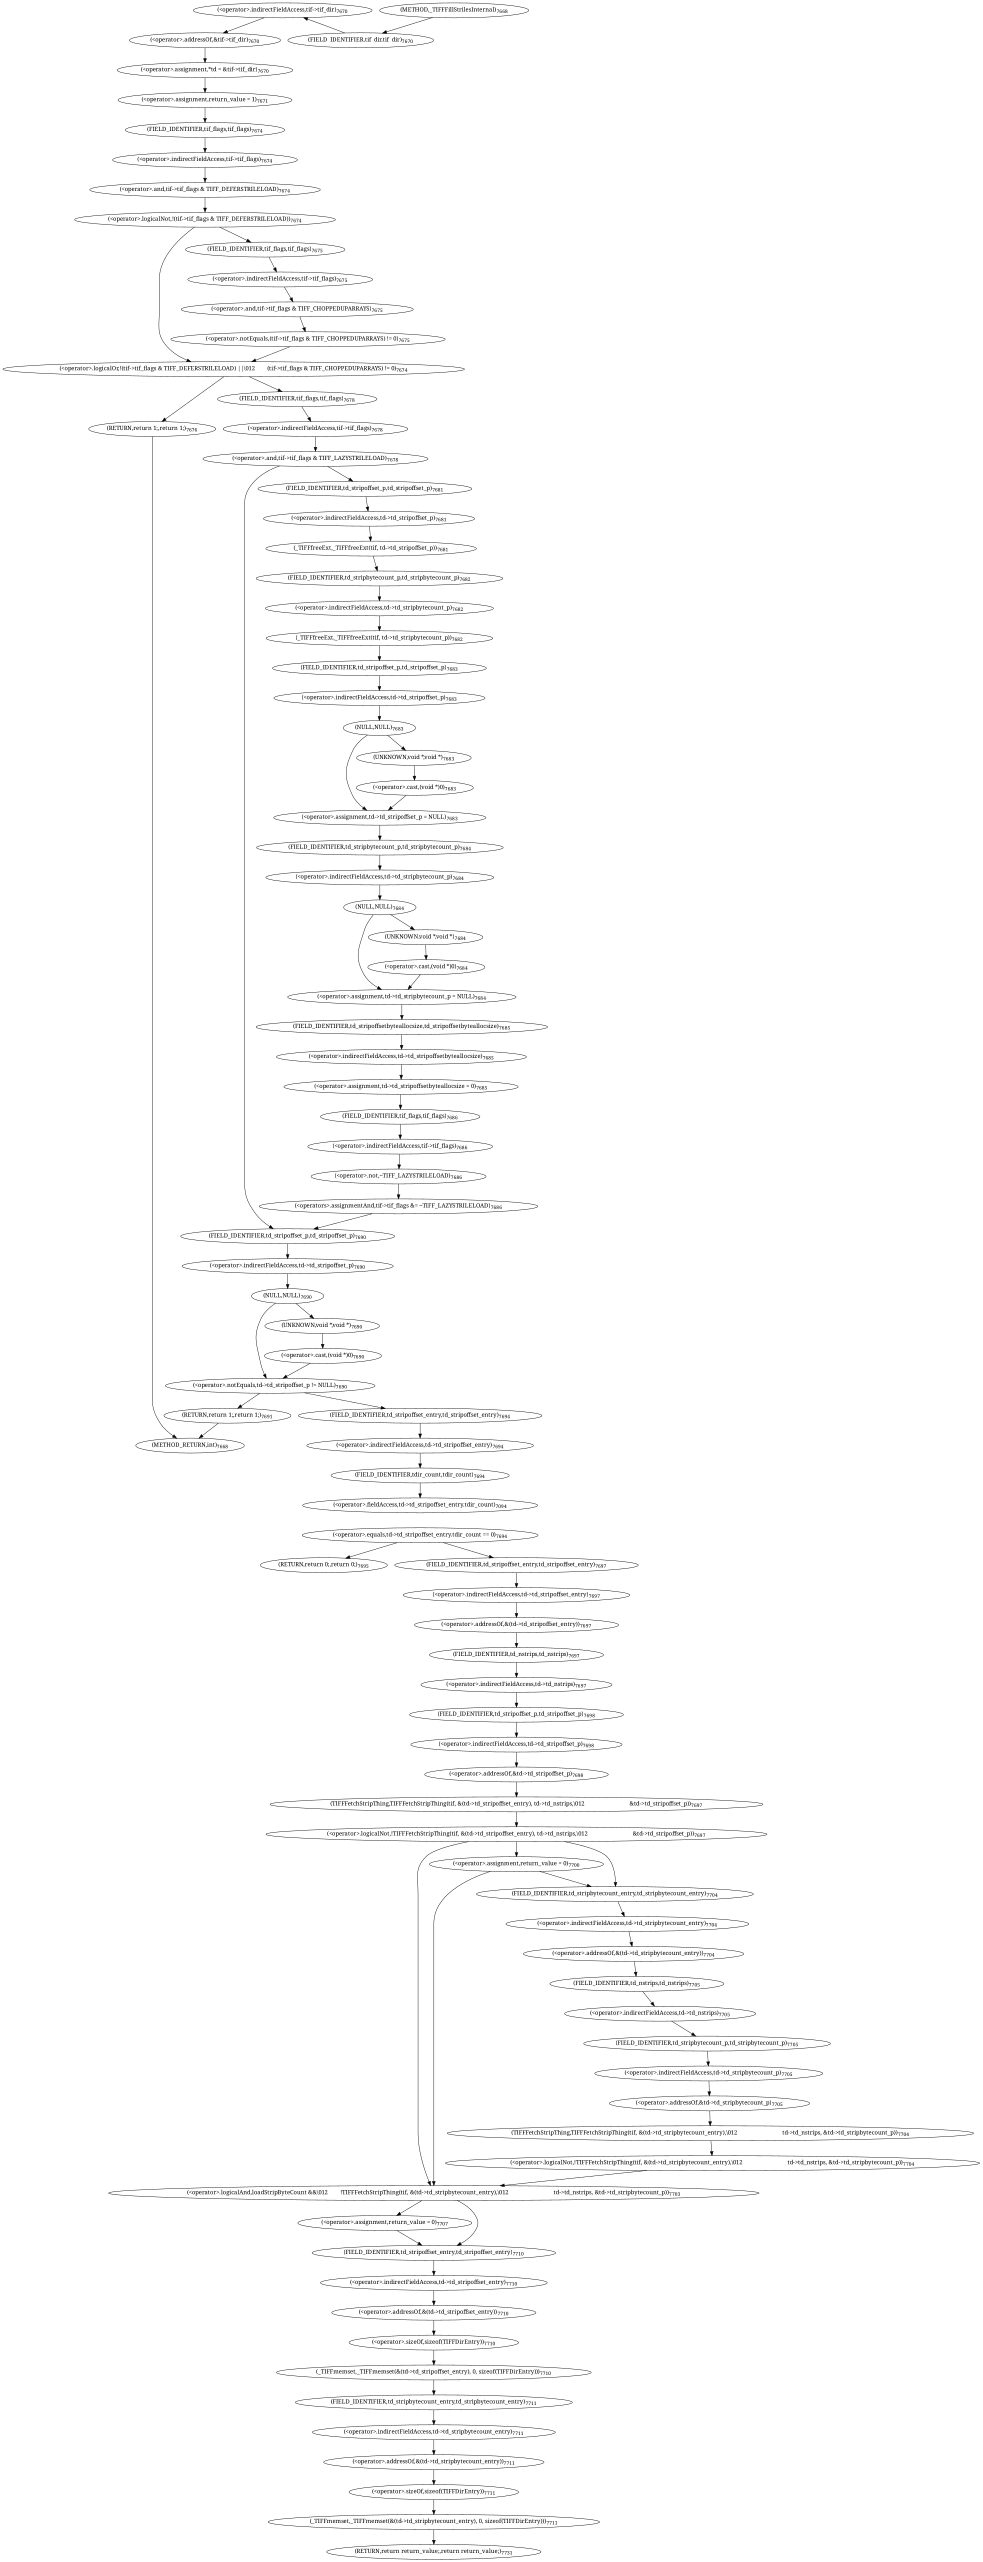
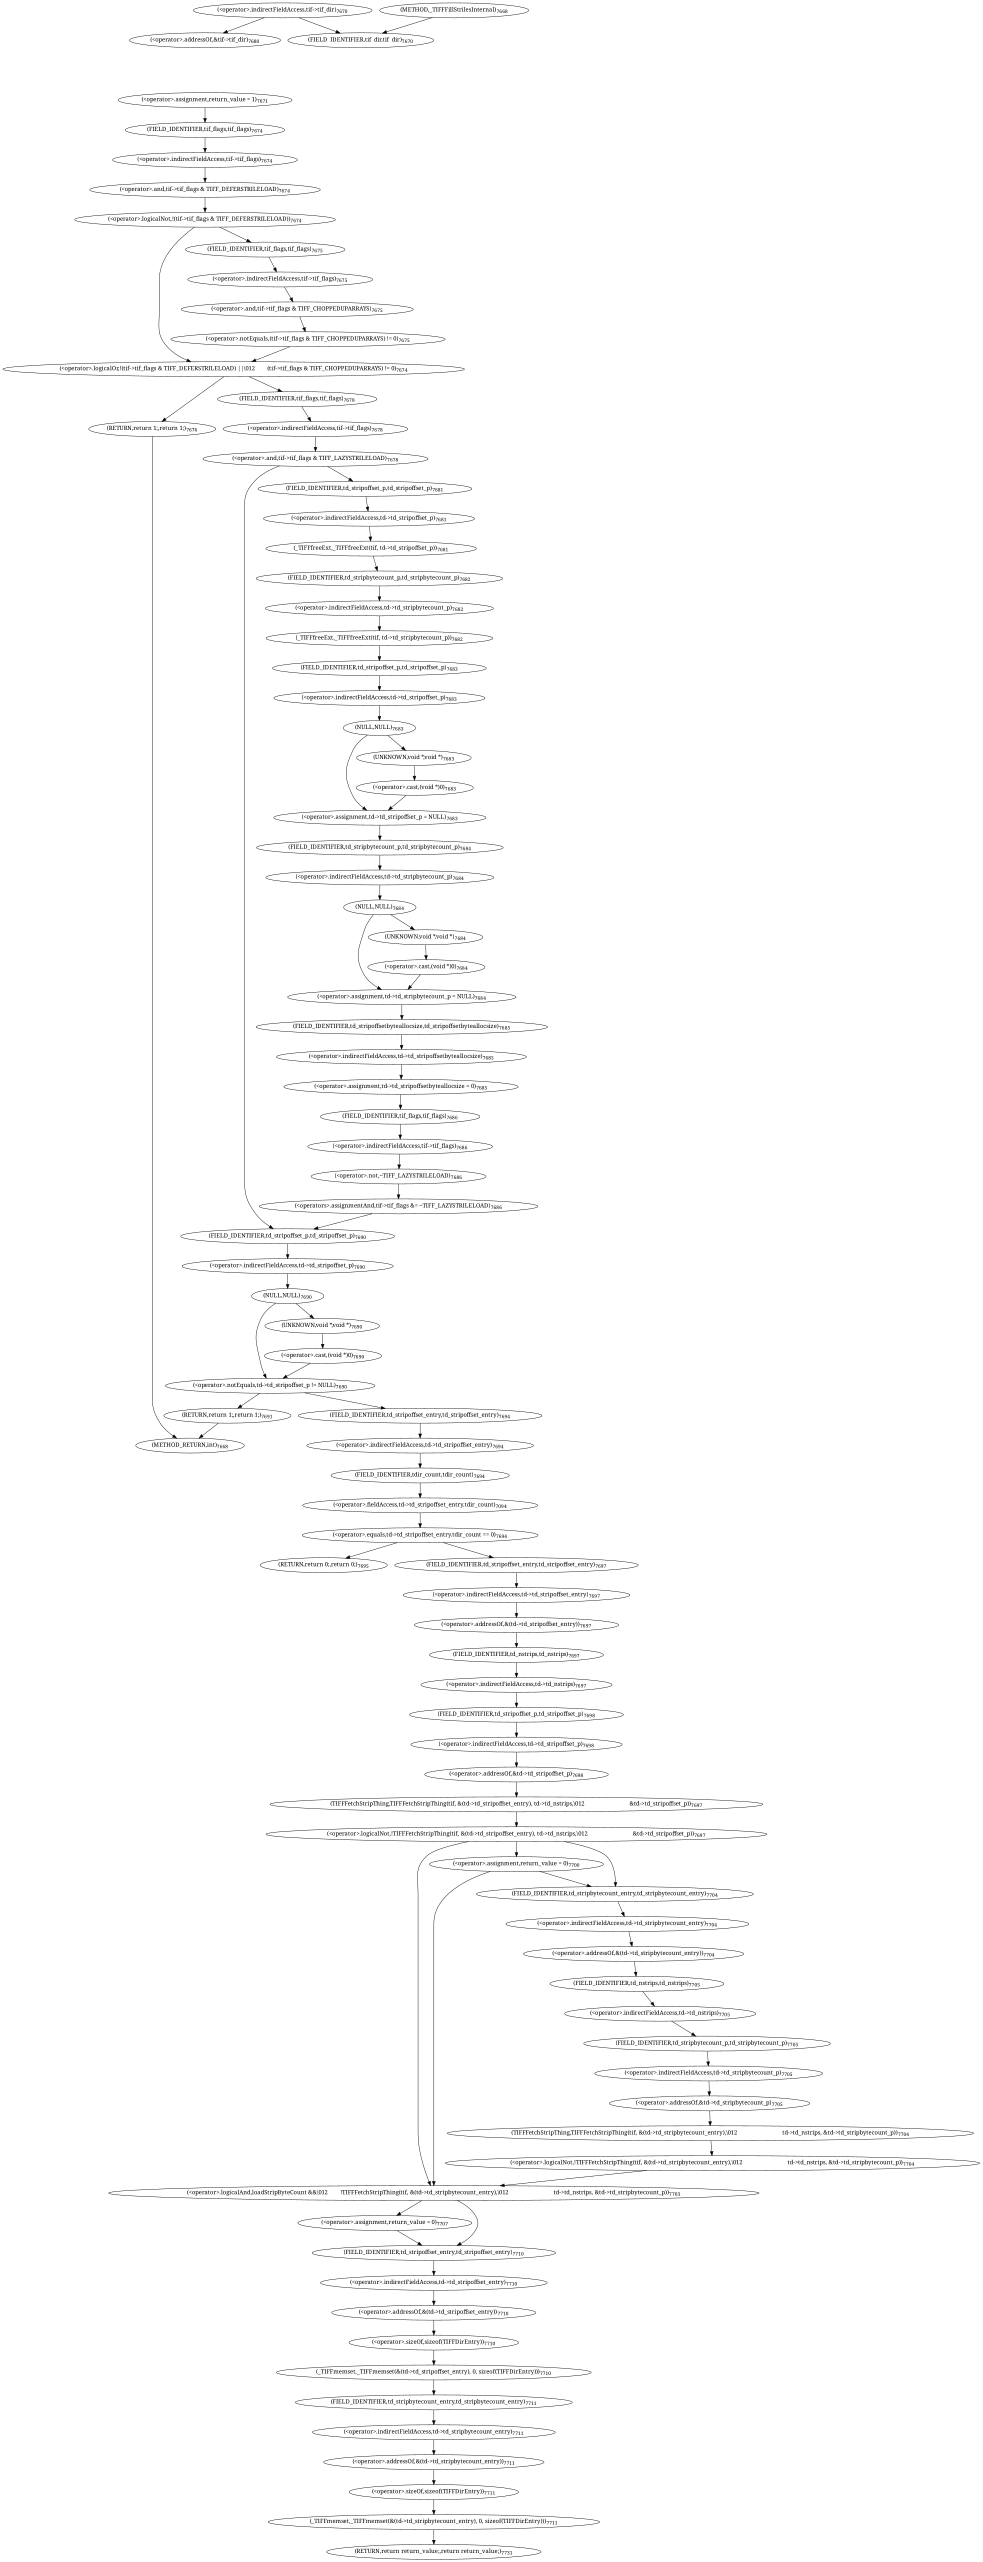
edge "(FIELD_IDENTIFIER,tif_dir,tif_dir)" -> "(<operator>.indirectFieldAccess,tif->tif_dir)": reversed
node "(<operator>.addressOf,&tif->tif_dir)": text "7670" -> "7680"
node "(<operator>.assignment,*td = &tif->tif_dir)": removed
edge "(<operator>.fieldAccess,td->td_stripoffset_entry.tdir_count)" -> "(<operator>.equals,td->td_stripoffset_entry.tdir_count == 0)": added
